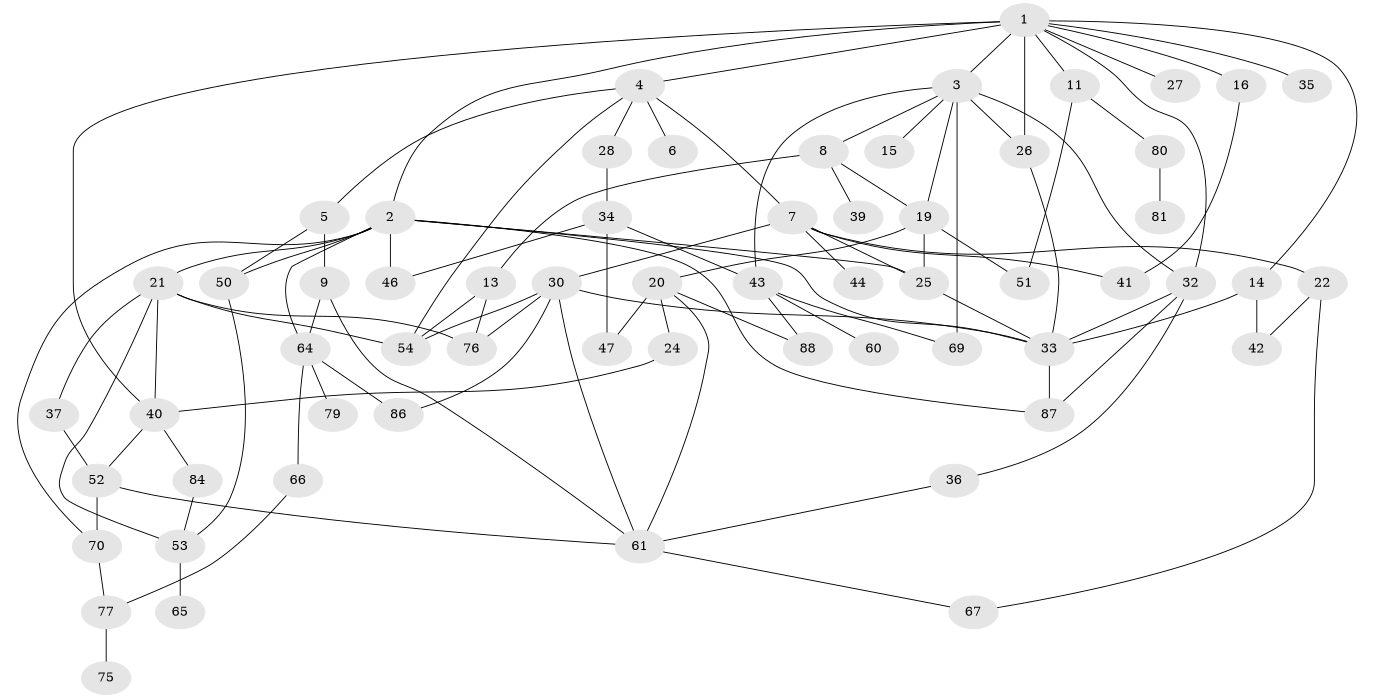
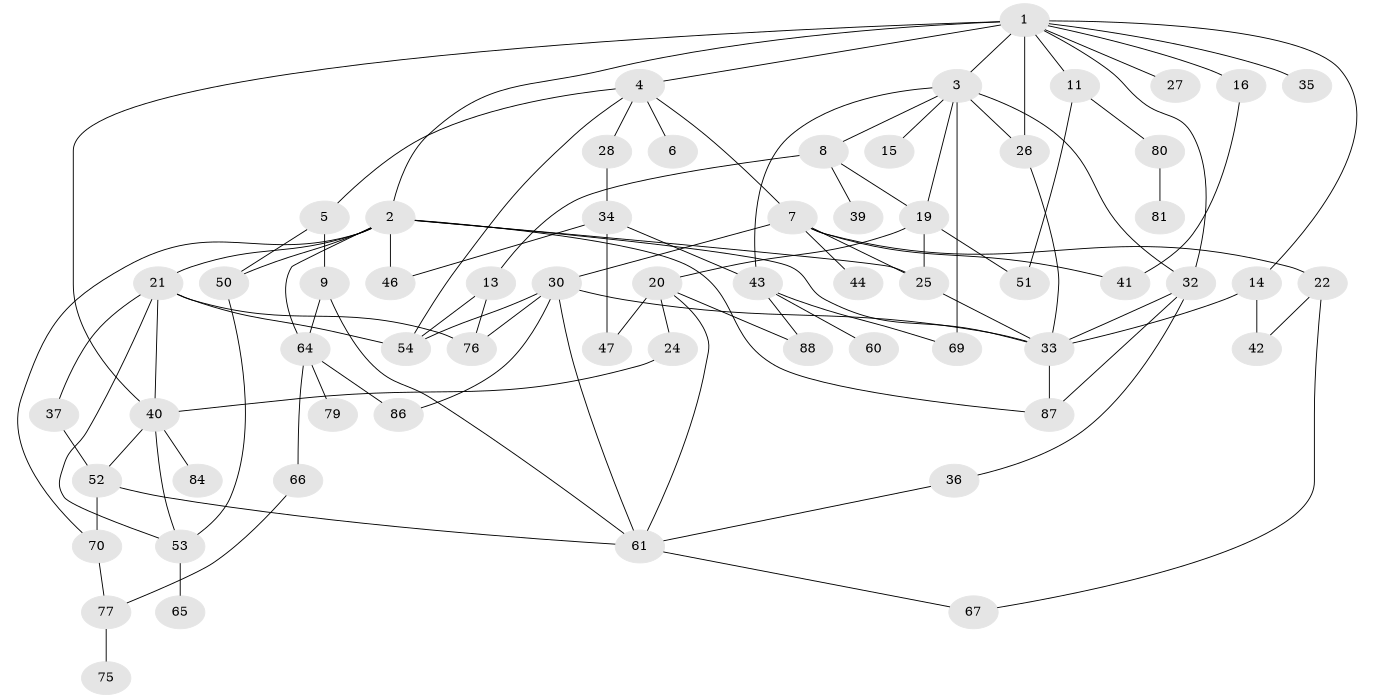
edge "84" -- "53": now "40" -- "53"
